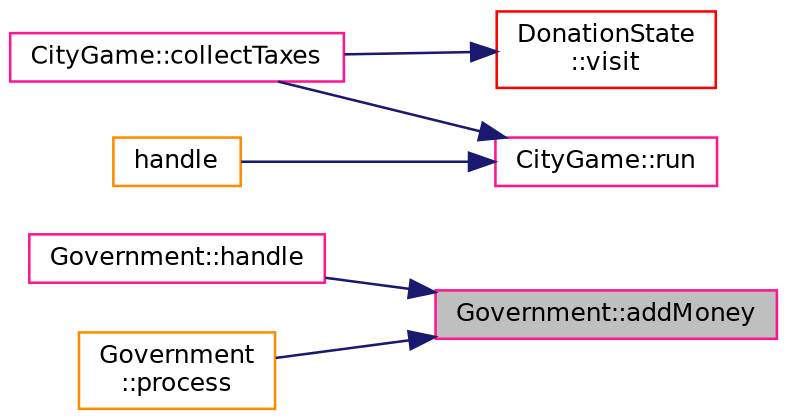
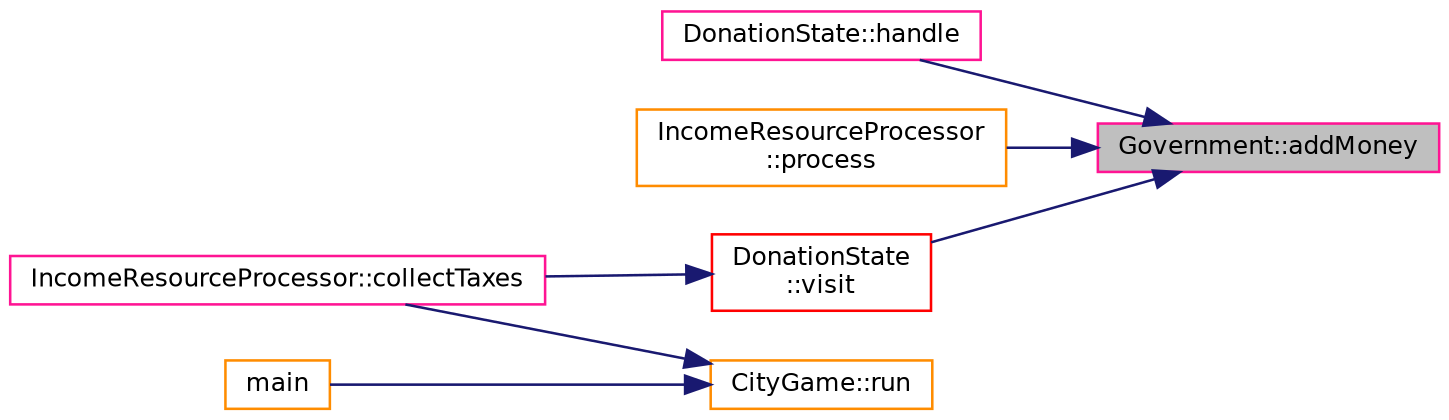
node "CityGame::collectTaxes": label "CityGame::collectTaxes" -> "IncomeResourceProcessor::collectTaxes"
node "handle": label "handle" -> "main"
node "CityGame::run": color deeppink -> darkorange
edge "DonationState ::visit" -> "Government::addMoney": added
node "Government::handle": label "Government::handle" -> "DonationState::handle"
node "Government ::process": label "Government ::process" -> "IncomeResourceProcessor ::process"
